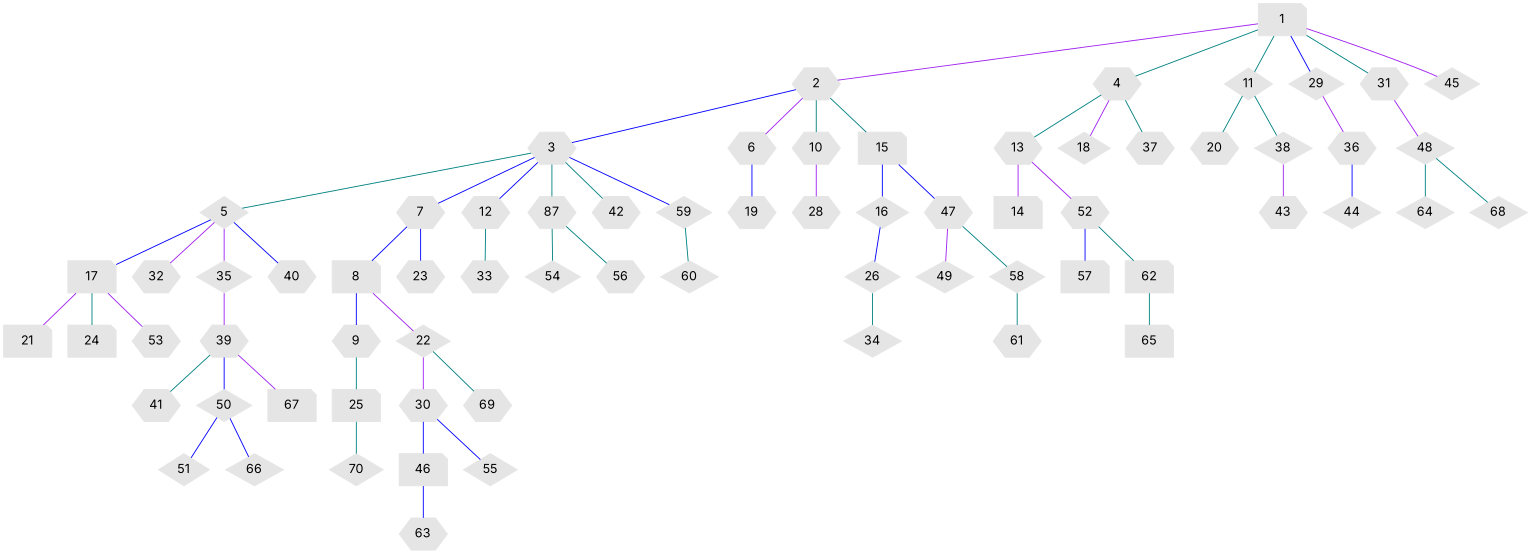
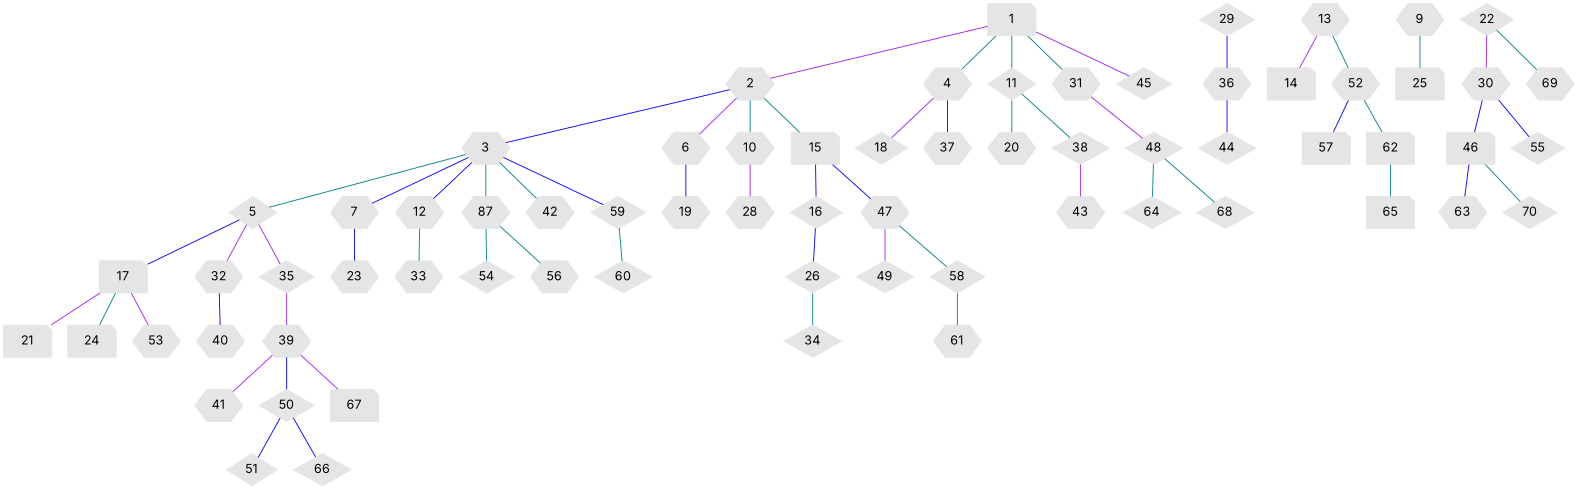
edge "1" -- "29": removed
edge "29" -- "36": color purple -> blue
edge "4" -- "13": removed
edge "4" -- "37": color teal -> blue
edge "13" -- "52": color purple -> teal
edge "5" -- "40": now "32" -- "40"
node "8": removed
edge "39" -- "41": color teal -> purple
edge "25" -- "70": now "46" -- "70"
